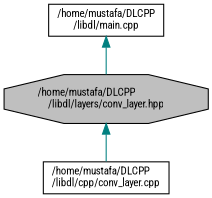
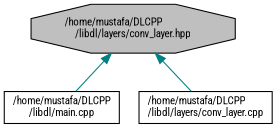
edge "/home/mustafa/DLCPP /libdl/layers/conv_layer.hpp" -> "/home/mustafa/DLCPP /libdl/main.cpp": reversed
node "/home/mustafa/DLCPP /libdl/cpp/conv_layer.cpp": label "/home/mustafa/DLCPP /libdl/cpp/conv_layer.cpp" -> "/home/mustafa/DLCPP /libdl/layers/conv_layer.cpp"
